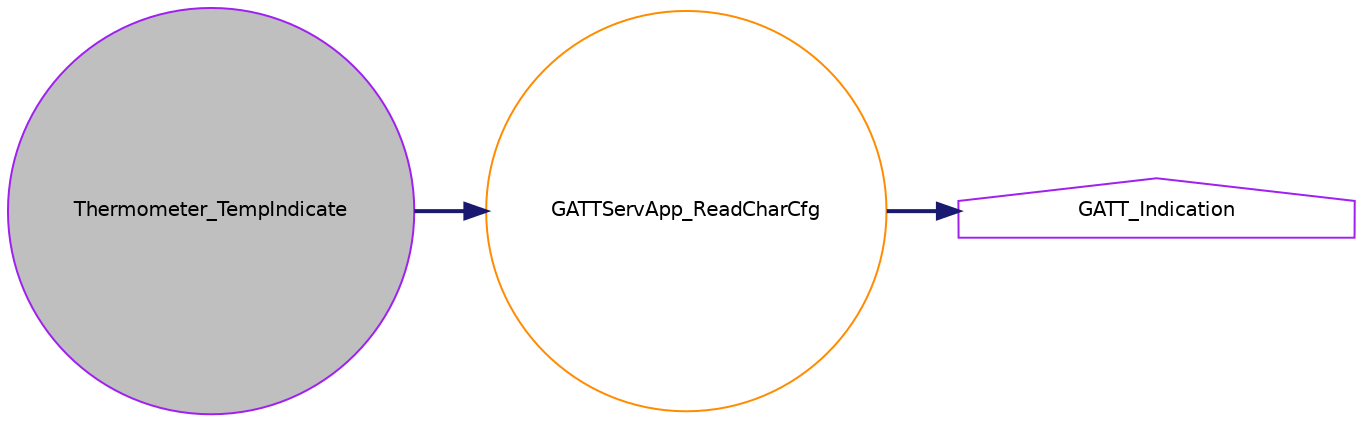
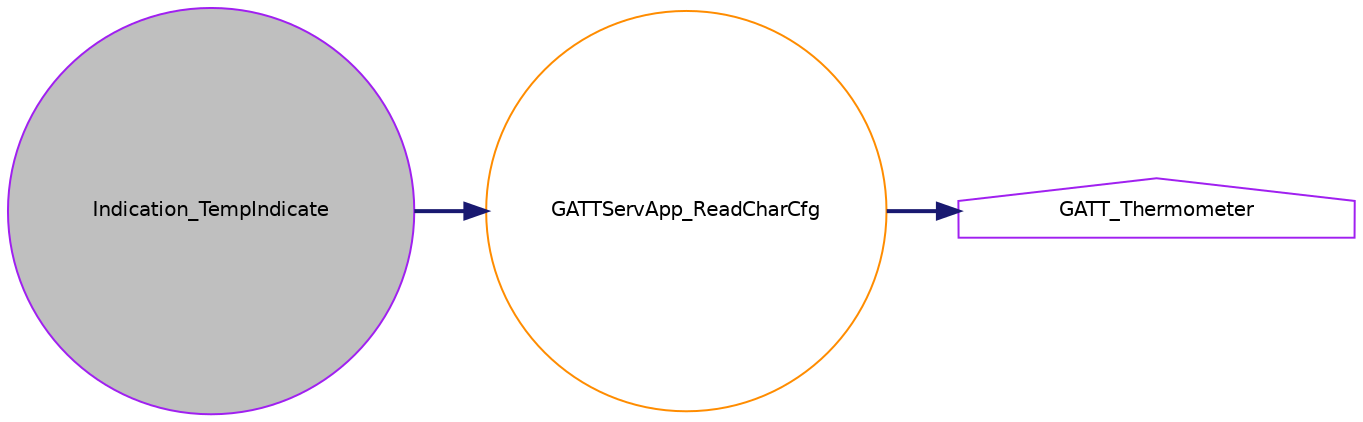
node "Thermometer_TempIndicate": label "Thermometer_TempIndicate" -> "Indication_TempIndicate"
node "GATT_Indication": label "GATT_Indication" -> "GATT_Thermometer"
